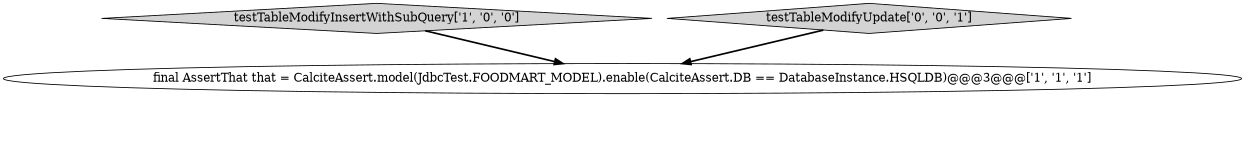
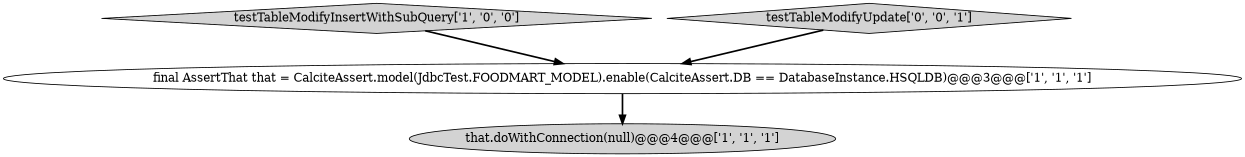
node "that.doWithConnection(null)@@@4@@@['1', '1', '1']": added
